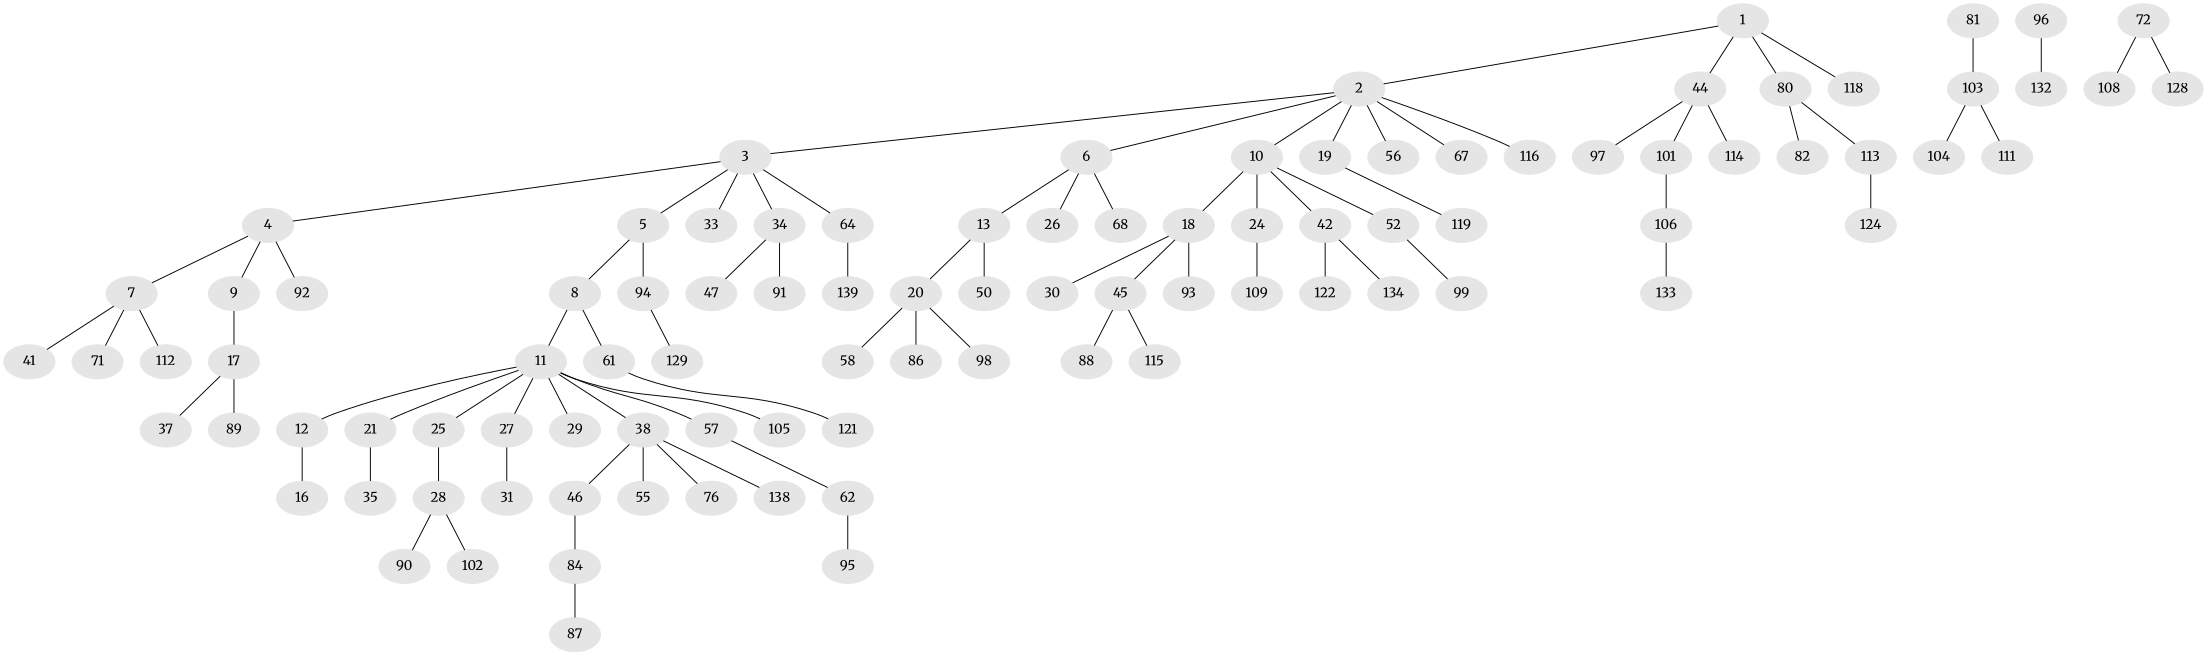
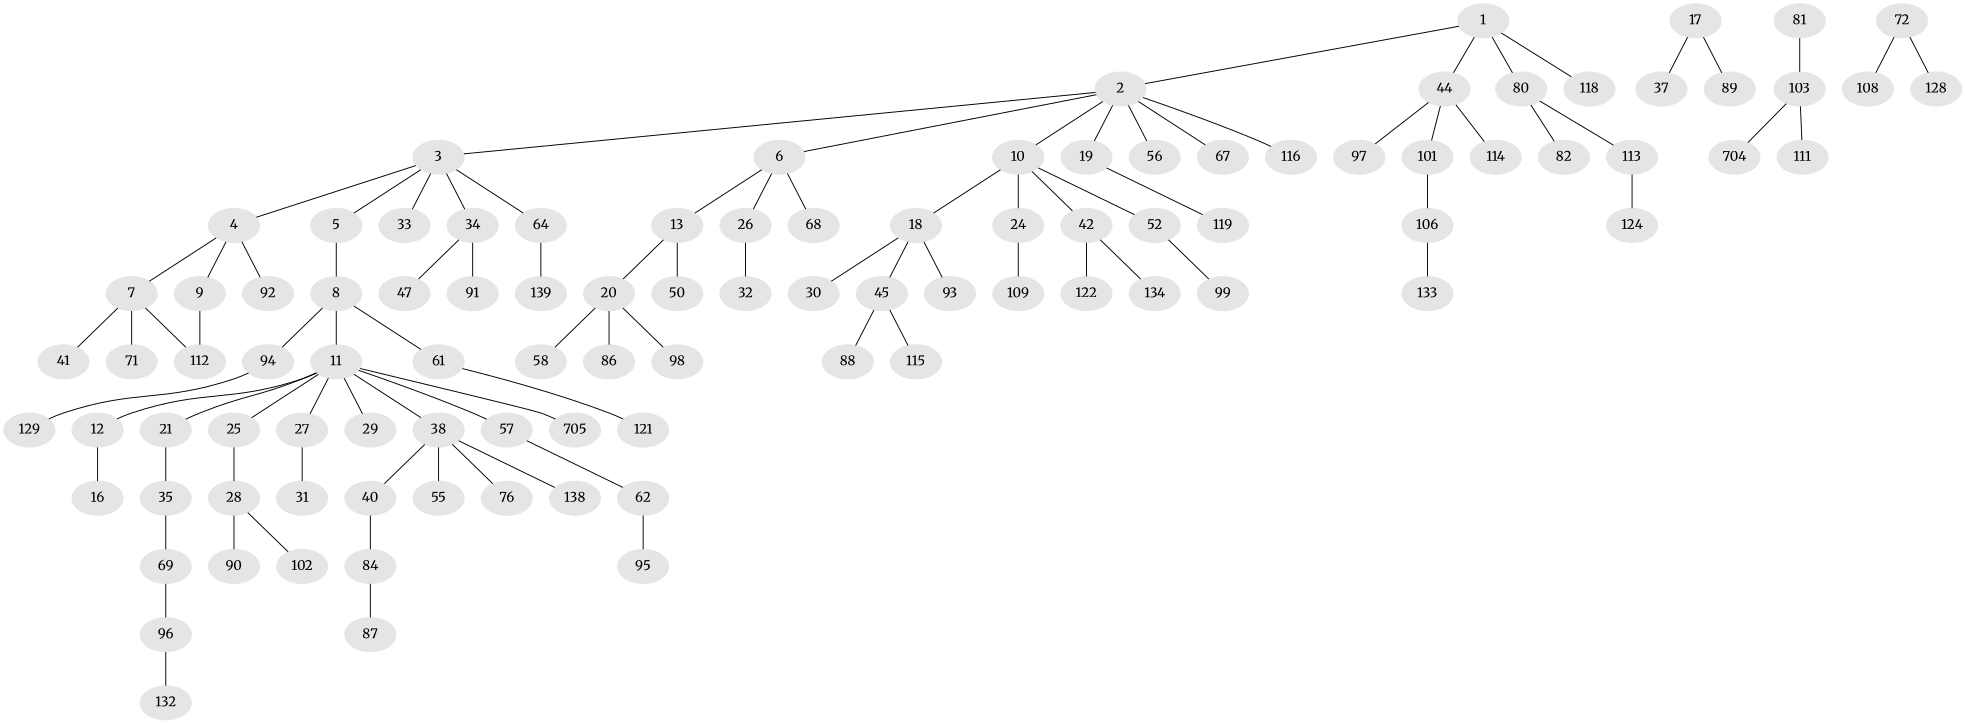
node "104": label "104" -> "704"
edge "5" -- "94": now "8" -- "94"
node "32": added
edge "9" -- "17": now "9" -- "112"
node "105": label "105" -> "705"
node "46": label "46" -> "40"
node "69": added
